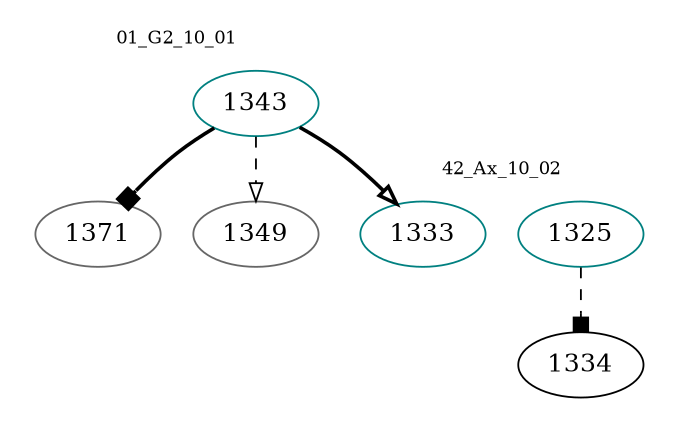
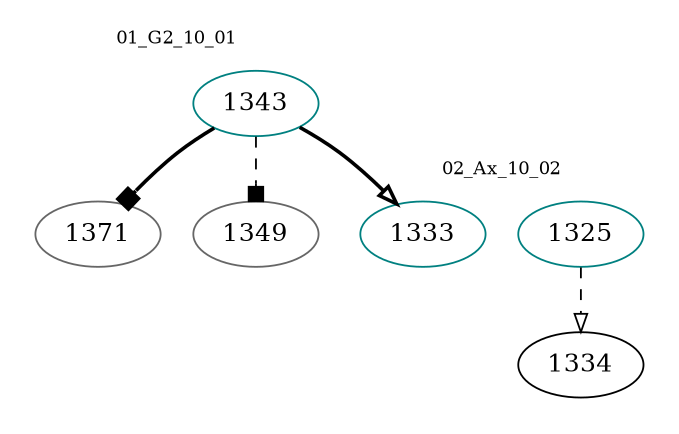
edge "1343" -> "1349": arrowhead onormal -> box
cluster "42_Ax_10_02": label "42_Ax_10_02" -> "02_Ax_10_02"
edge "1325" -> "1334": arrowhead box -> onormal
